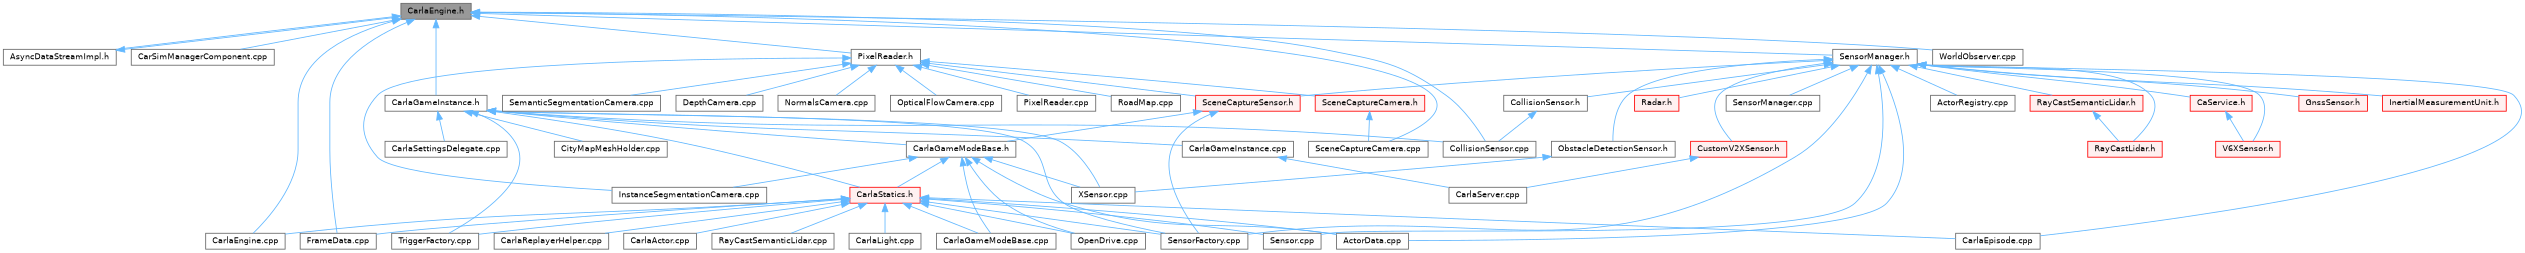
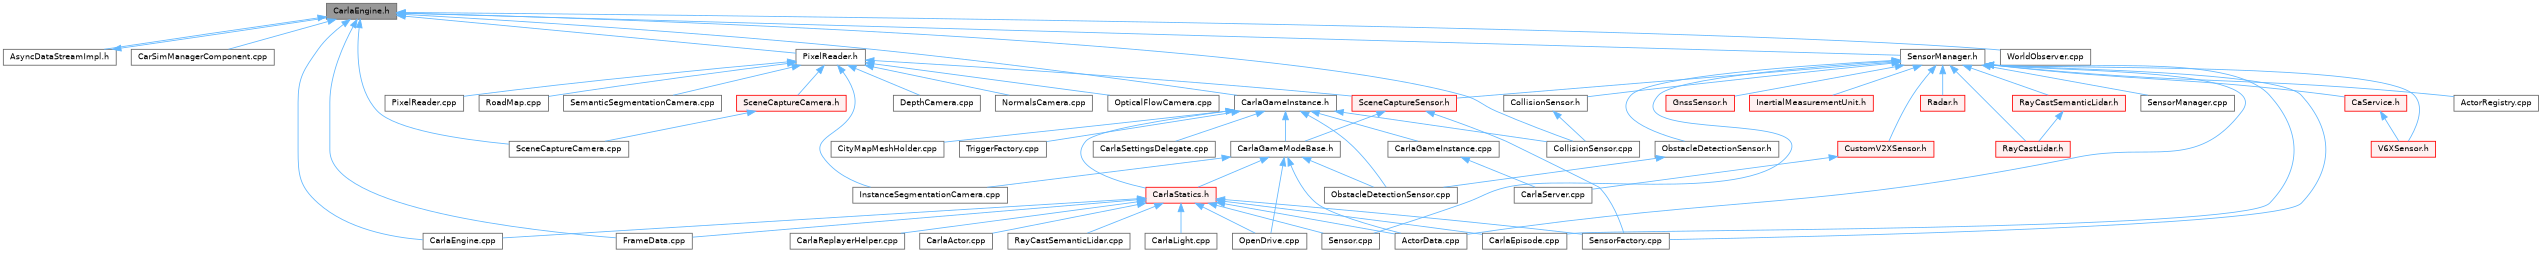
edge "SensorFactory.cpp" -> "CarlaGameInstance.h": removed
node "XSensor.cpp": label "XSensor.cpp" -> "ObstacleDetectionSensor.cpp"
edge "TriggerFactory.cpp" -> "CarlaStatics.h": removed
node "CarlaGameModeBase.cpp": removed
